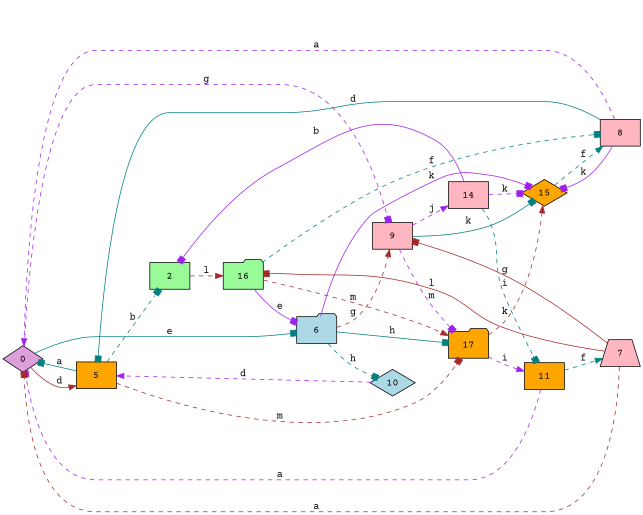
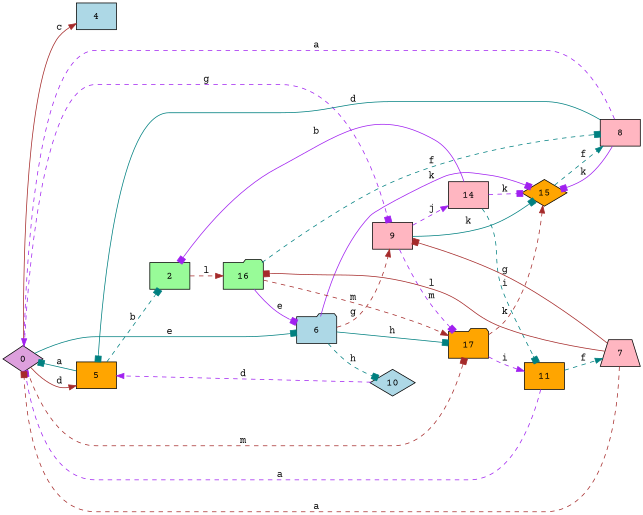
node "4": added
edge "5" -> "17": now "0" -> "17"
